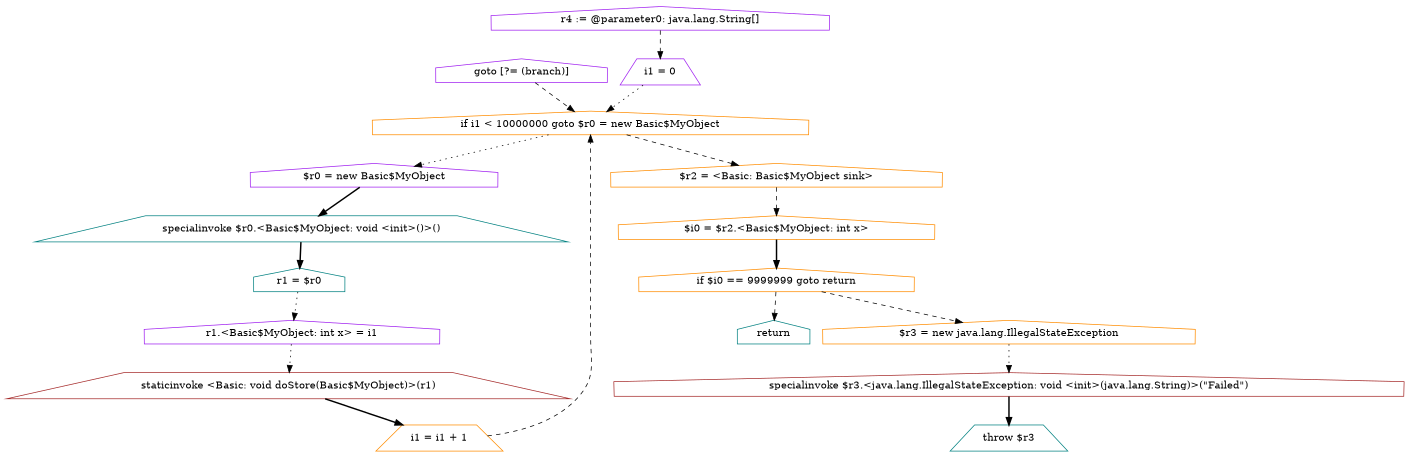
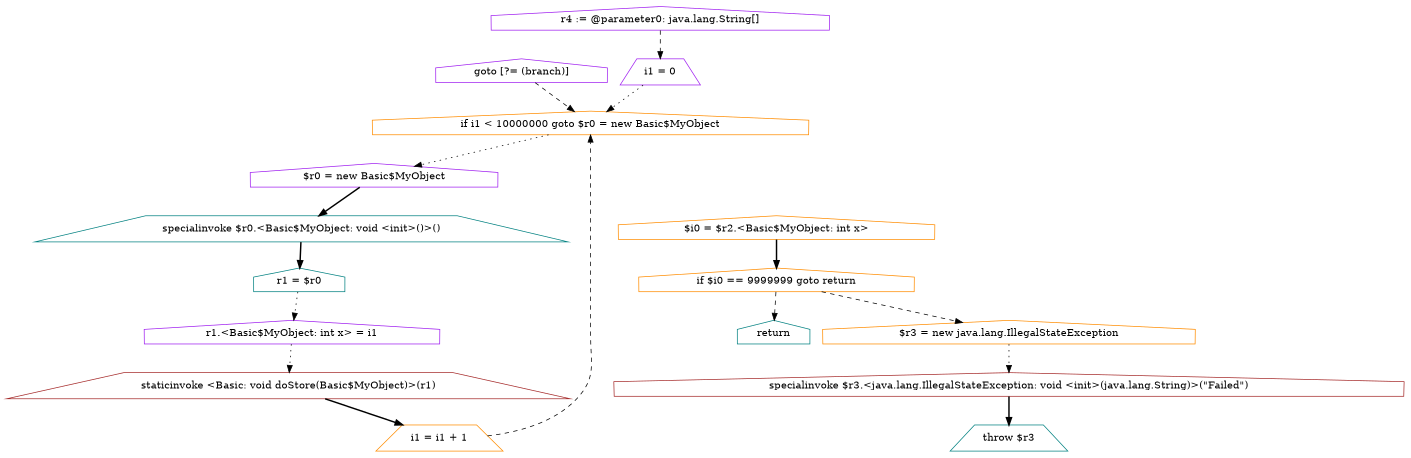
node "$r2 = <Basic: Basic$MyObject sink>": removed
